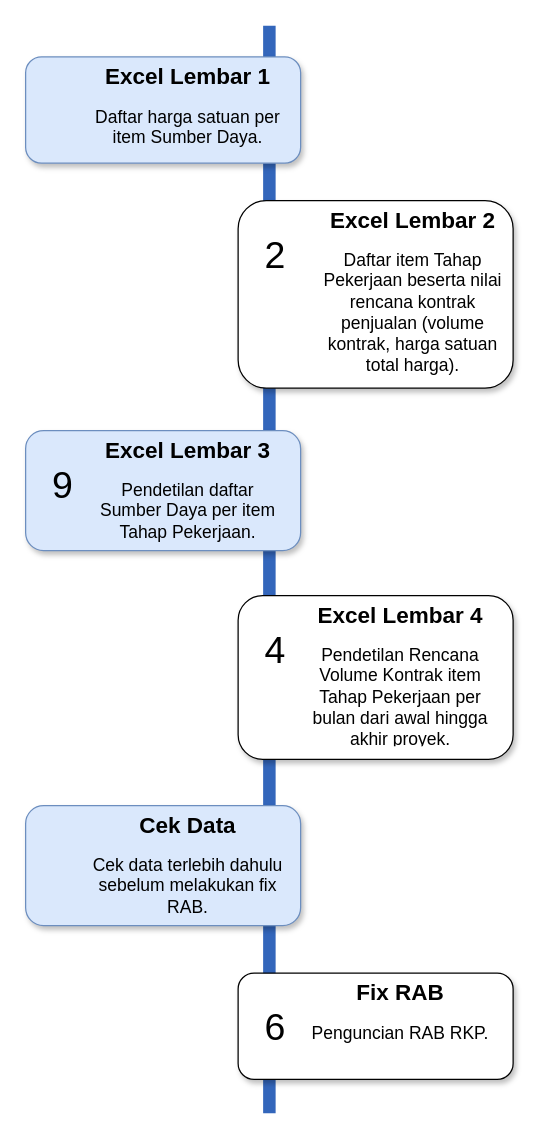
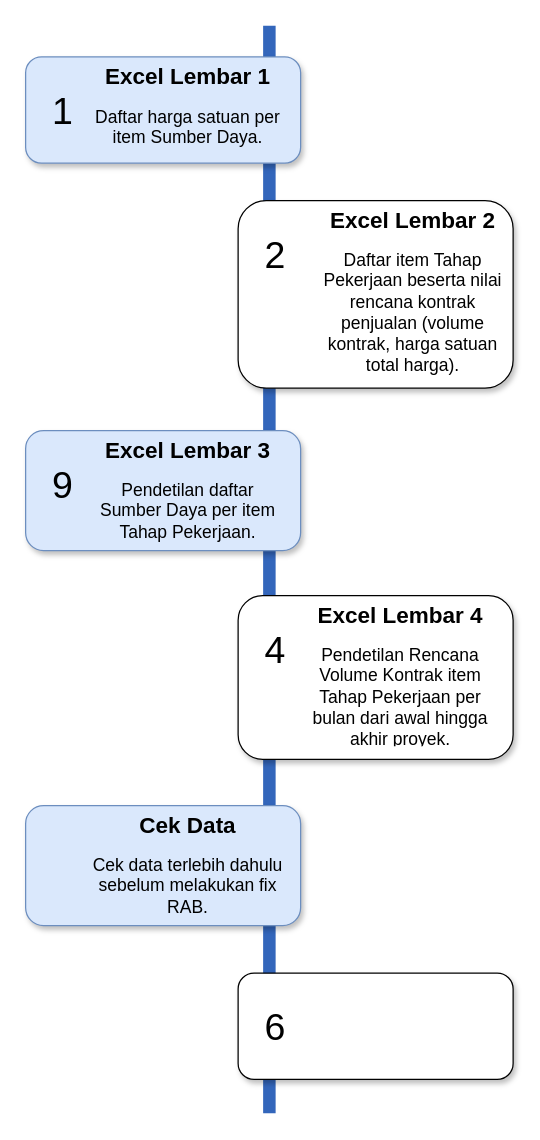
node "1": added
node "Fix RAB Penguncian RAB RKP.": removed
